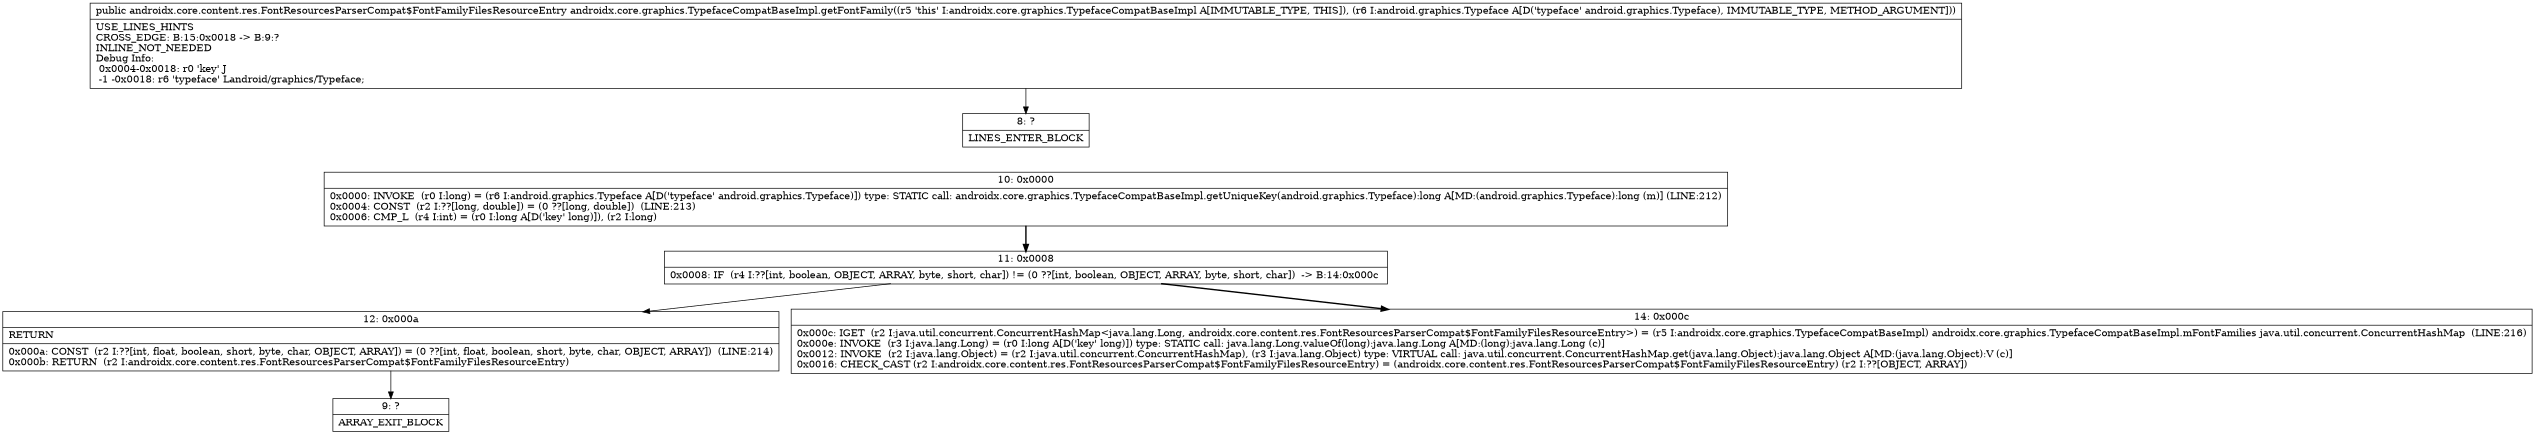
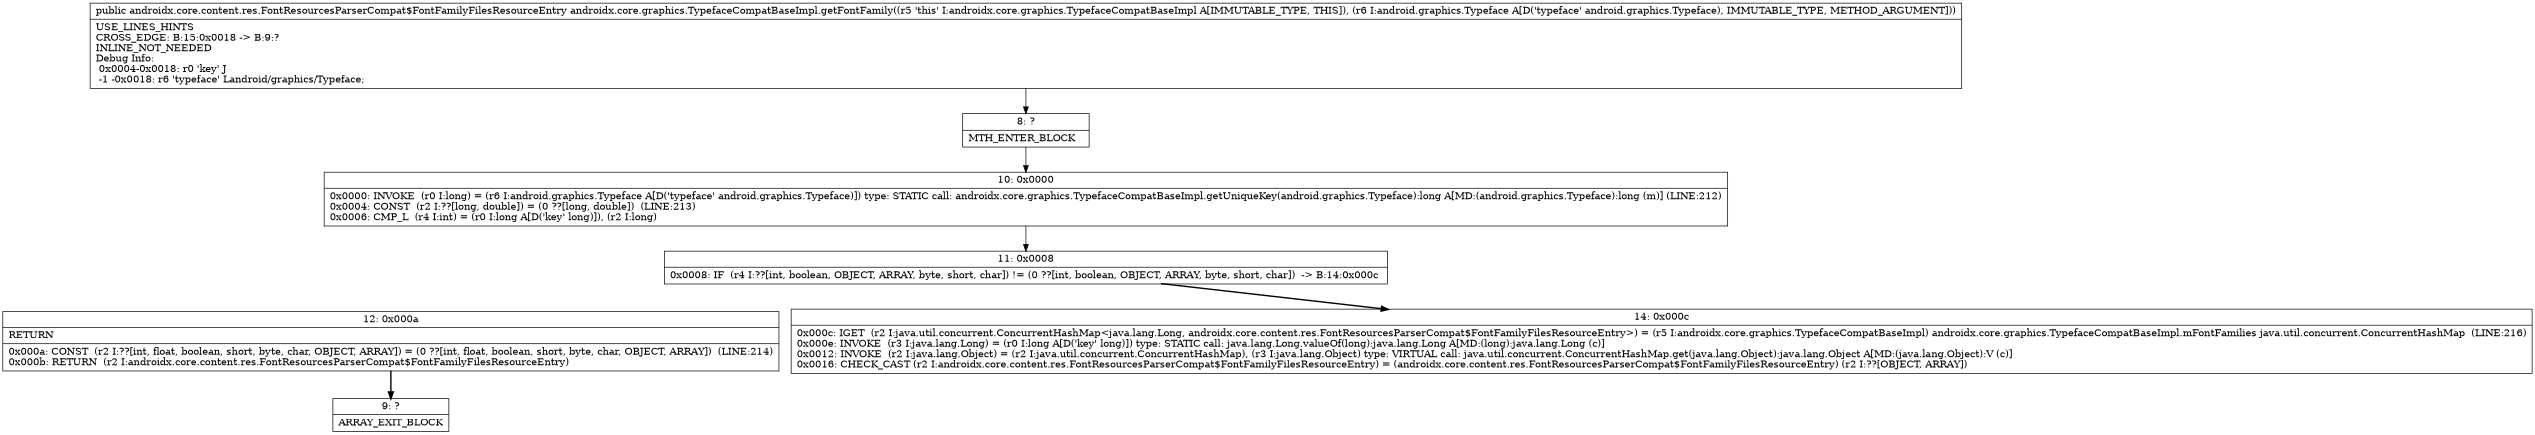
node "8: ?": text "LINES_ENTER_BLOCK" -> "MTH_ENTER_BLOCK"
edge "8: ?" -> "10: 0x0000": added
edge "10: 0x0000" -> "11: 0x0008": style bold -> solid
edge "11: 0x0008" -> "12: 0x000a": removed
edge "12: 0x000a" -> "9: ?": style solid -> bold
